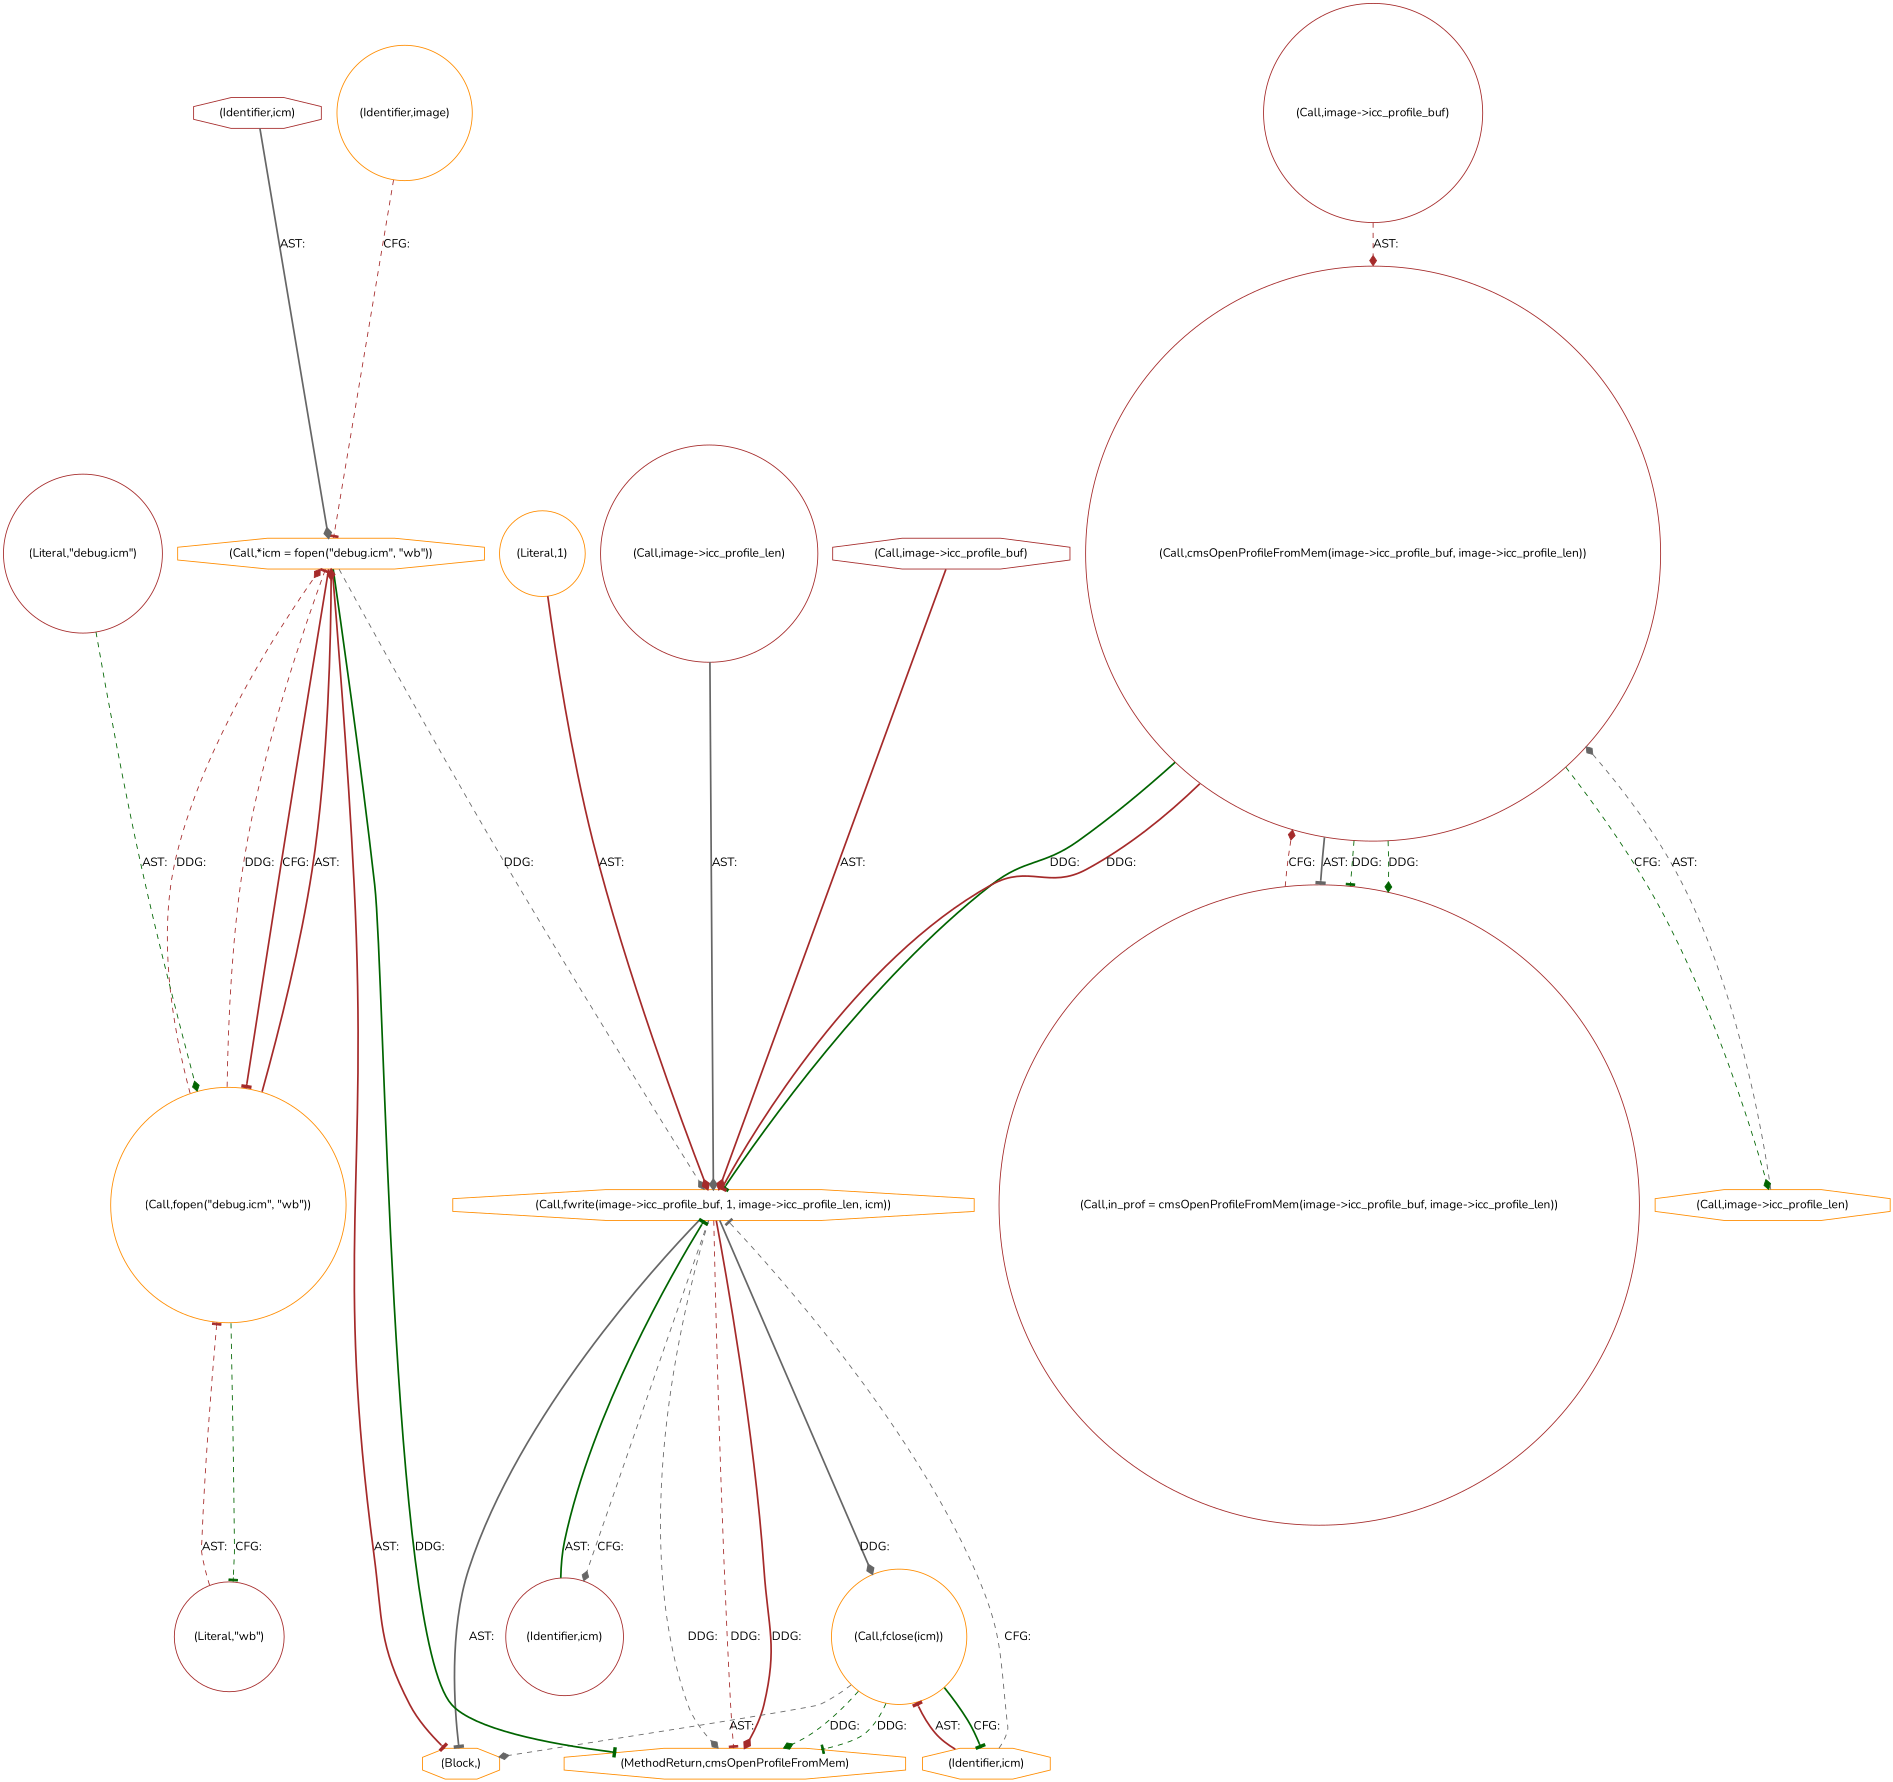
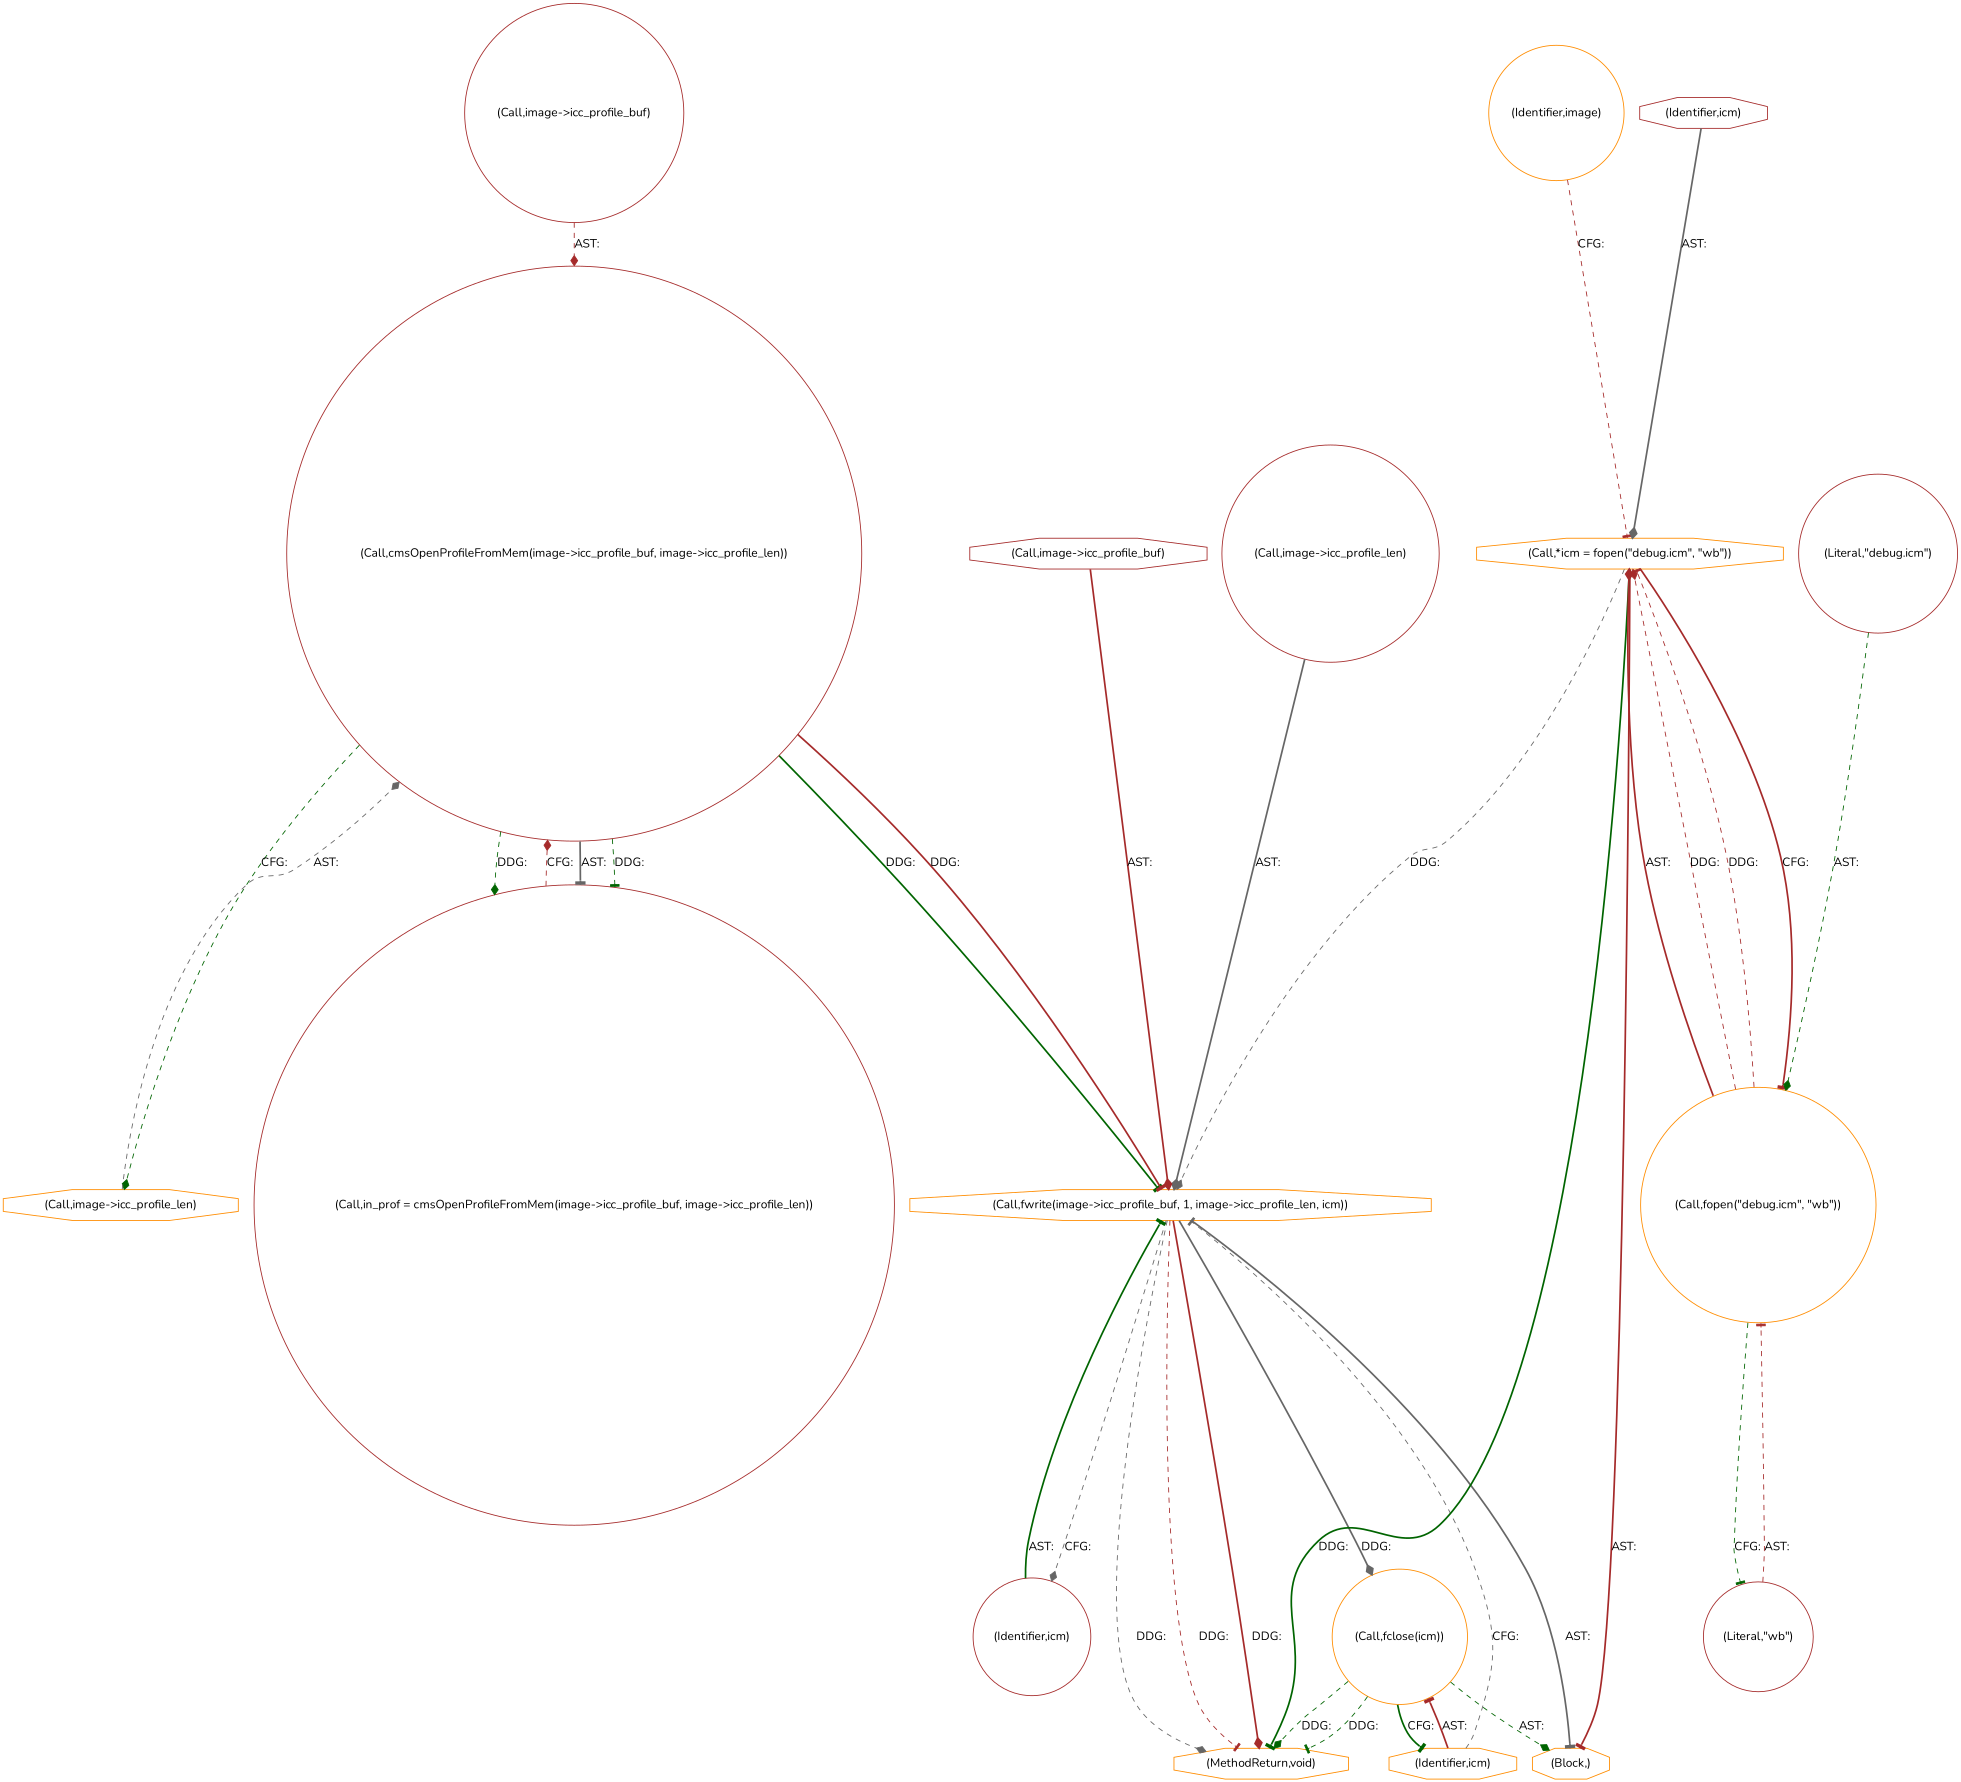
node "(Literal,1)": removed
edge "(Call,fclose(icm))" -> "(Block,)": color gray40 -> darkgreen
node "(MethodReturn,cmsOpenProfileFromMem)": label "(MethodReturn,cmsOpenProfileFromMem)" -> "(MethodReturn,void)"
